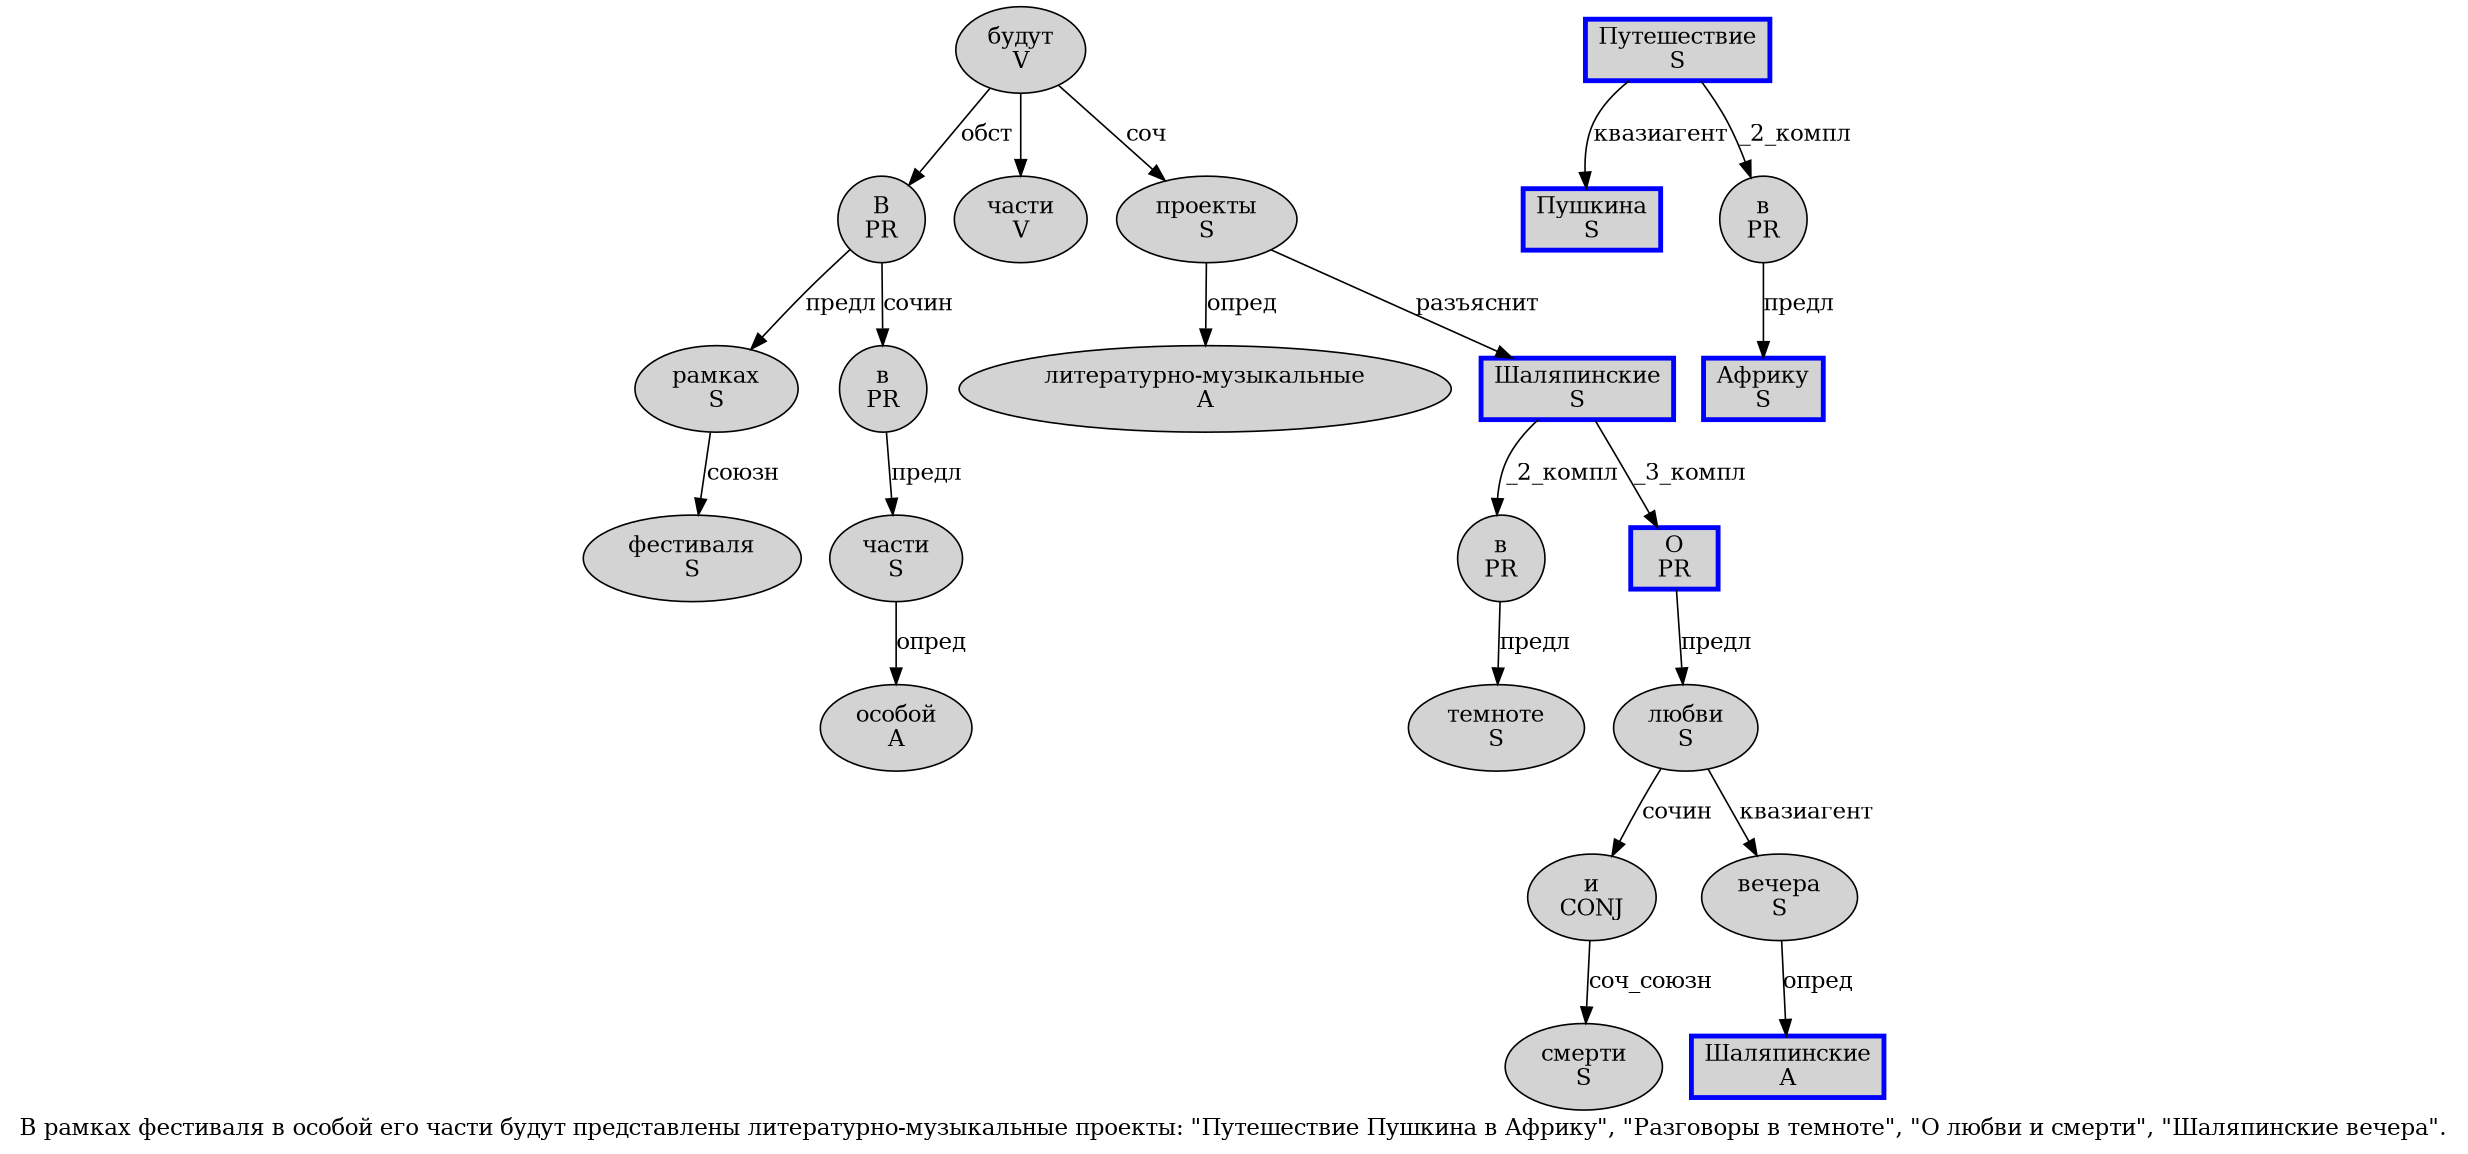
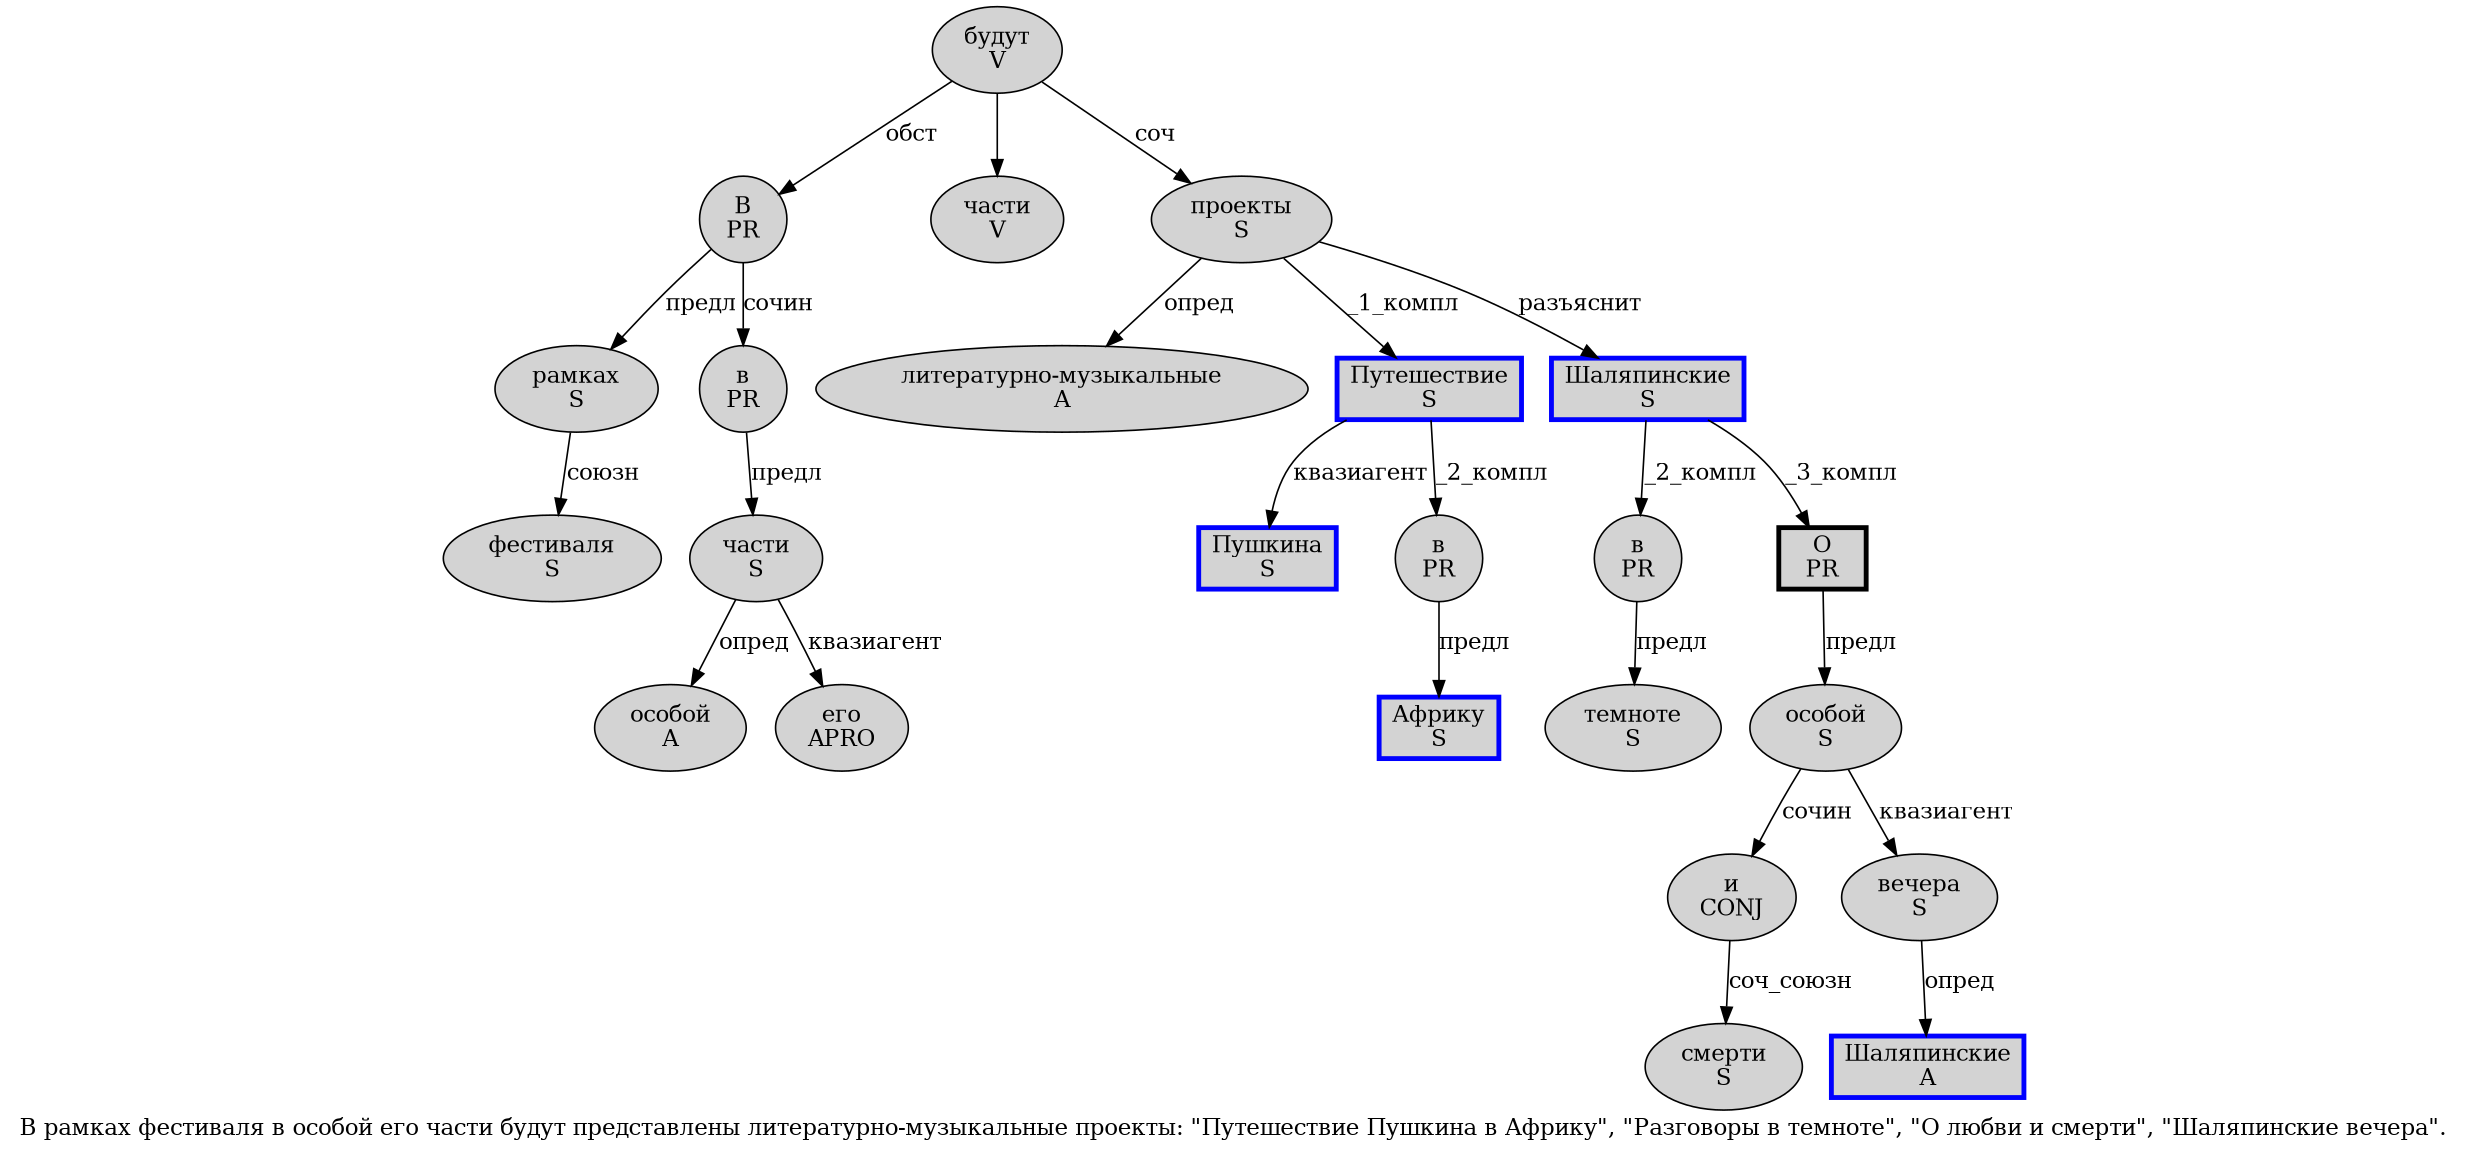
edge "проекты S" -> "Путешествие S": added, label "_1_компл"
node "О PR": color blue -> black
node "его APRO": added
node "любви S": label "любви S" -> "особой S"
